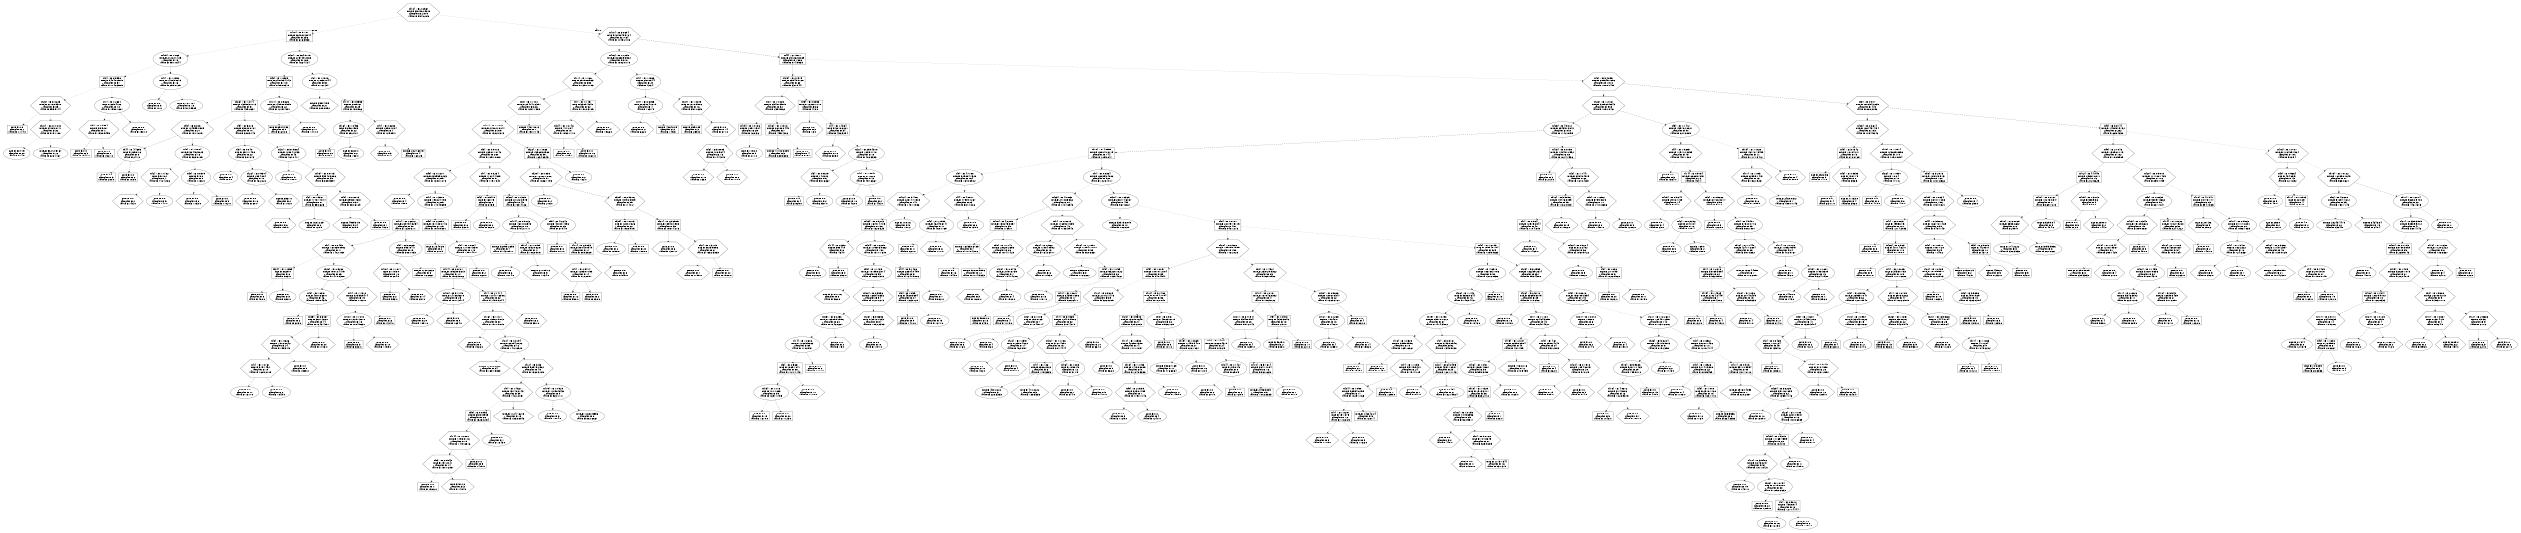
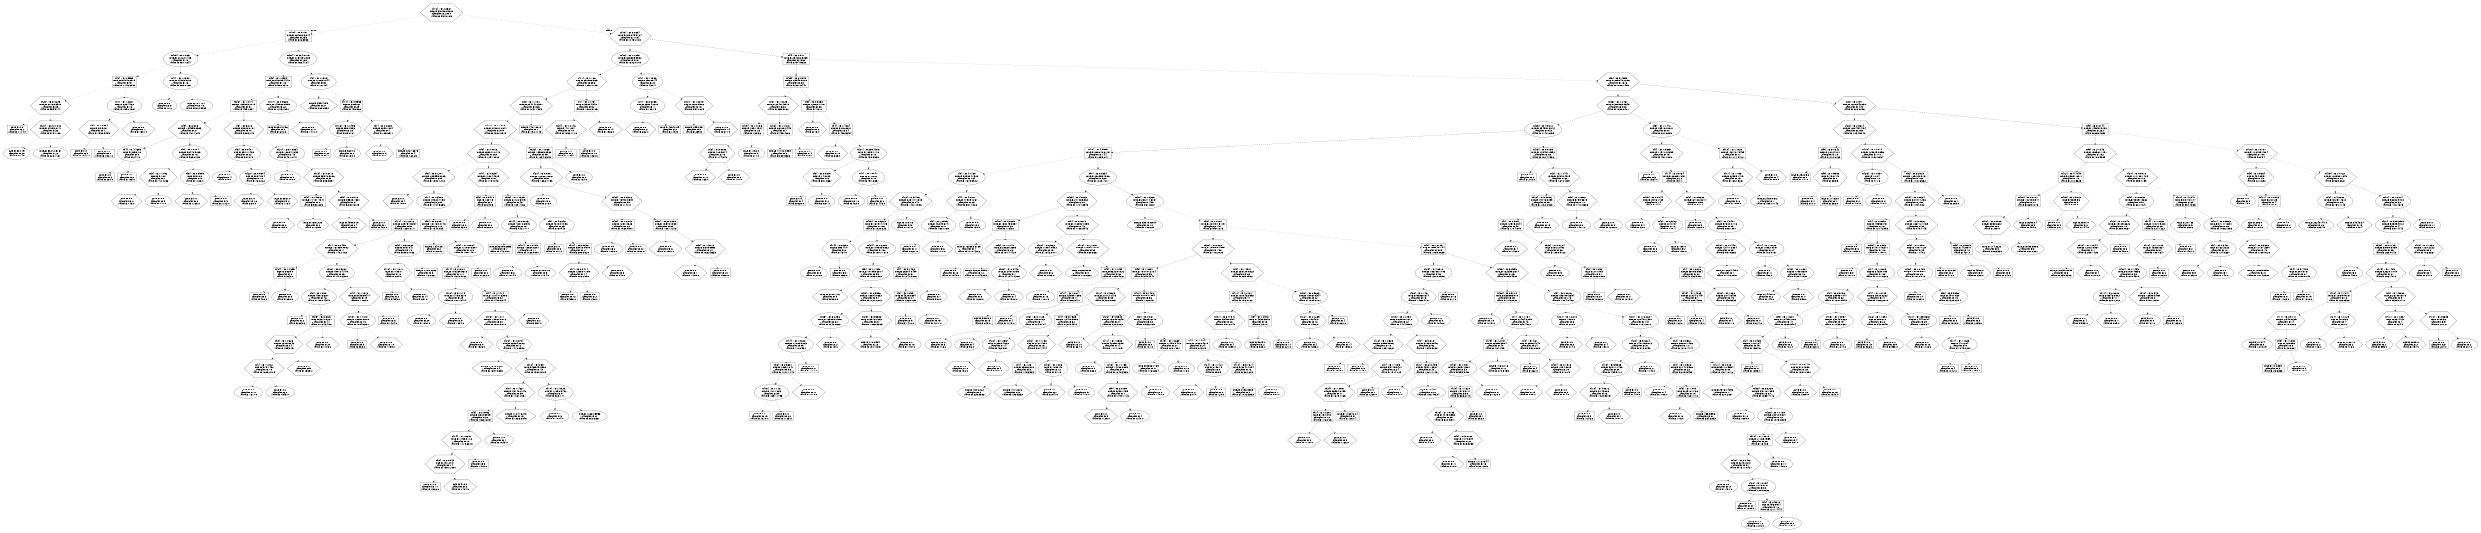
node "mse = 21785.76 samples = 5 value = 1134.8": shape hexagon -> ellipse
node "mse = 170.8594 samples = 16 value = 1914.375": added
